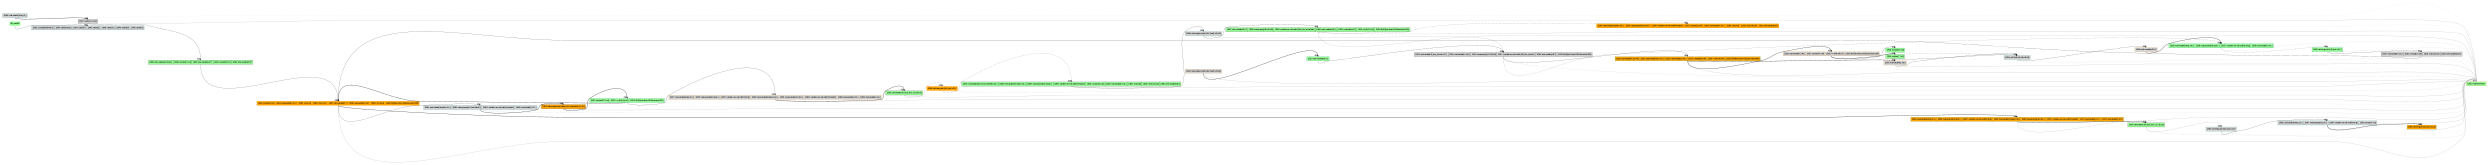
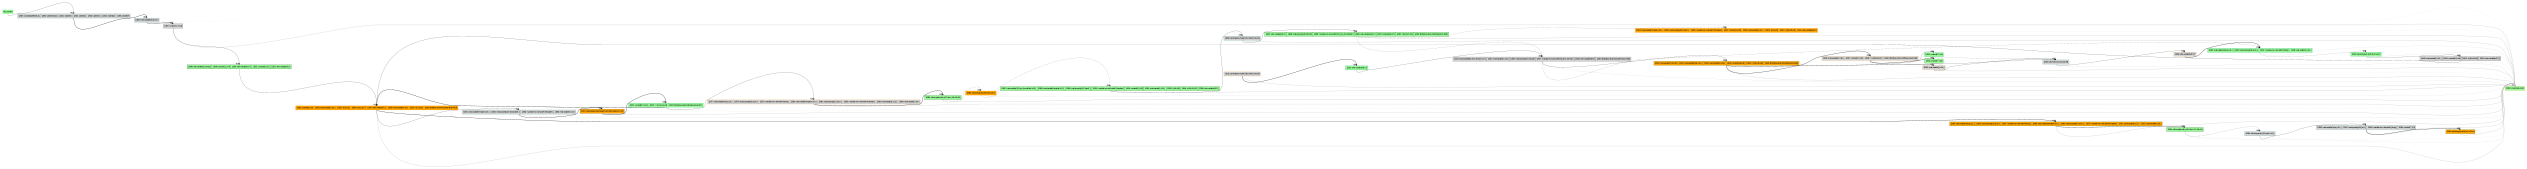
edge "12839: constant[undefined,v1]" -> "12846: read-variable['Array',v3,-]": added
